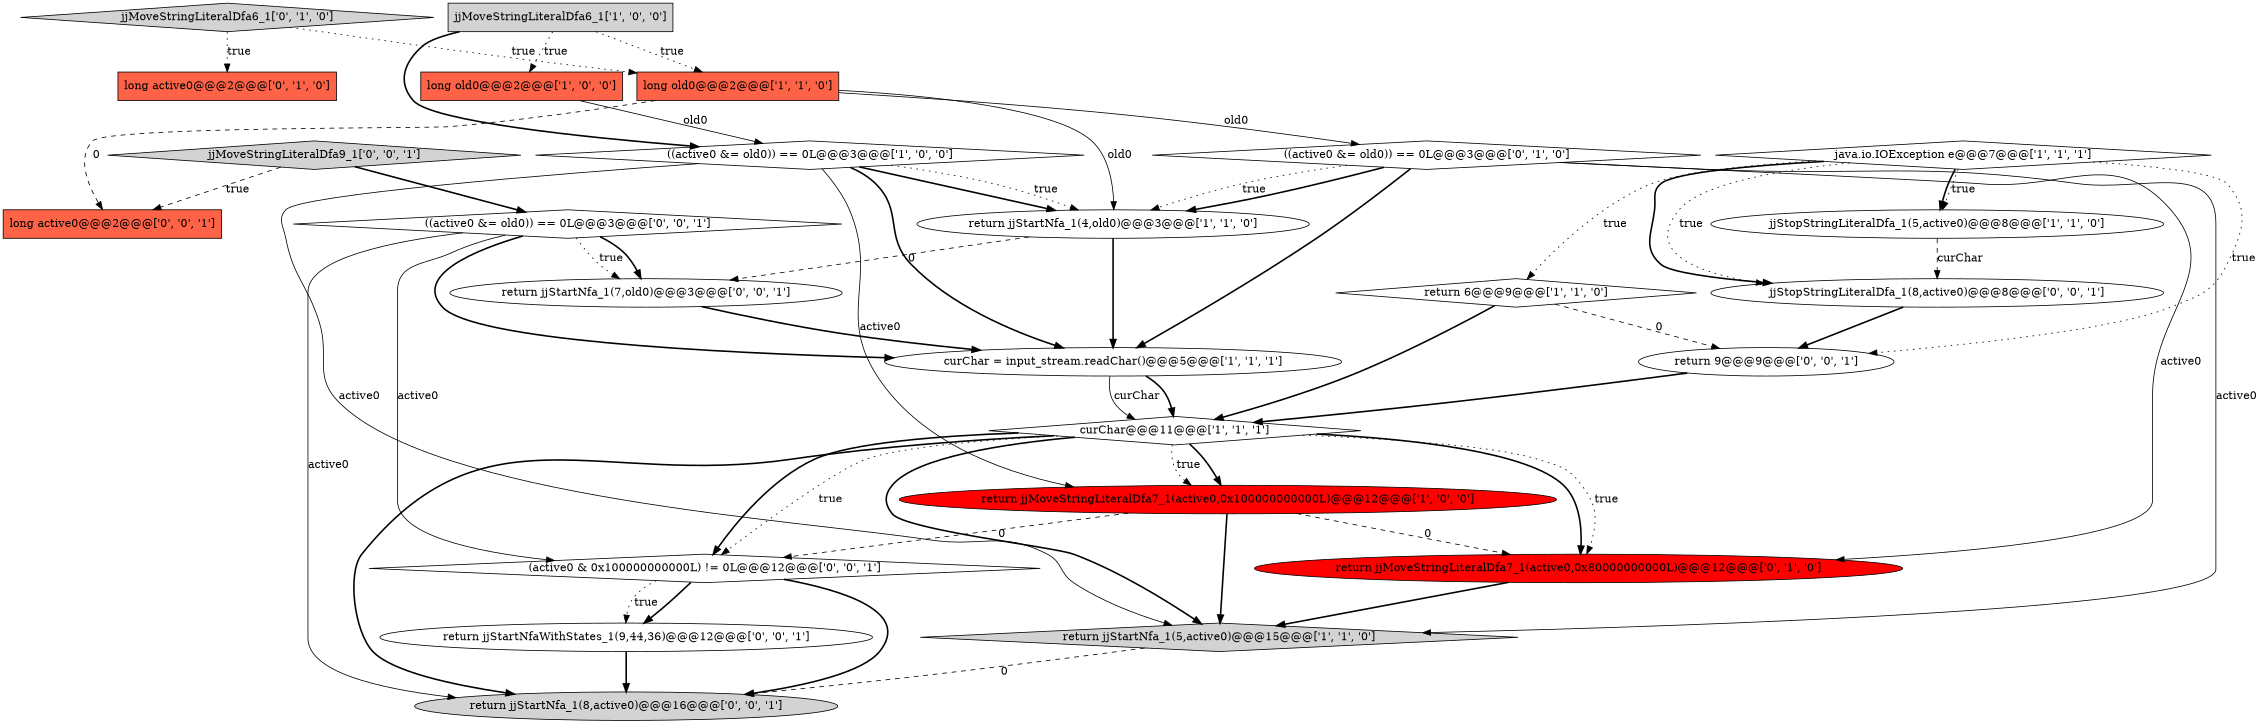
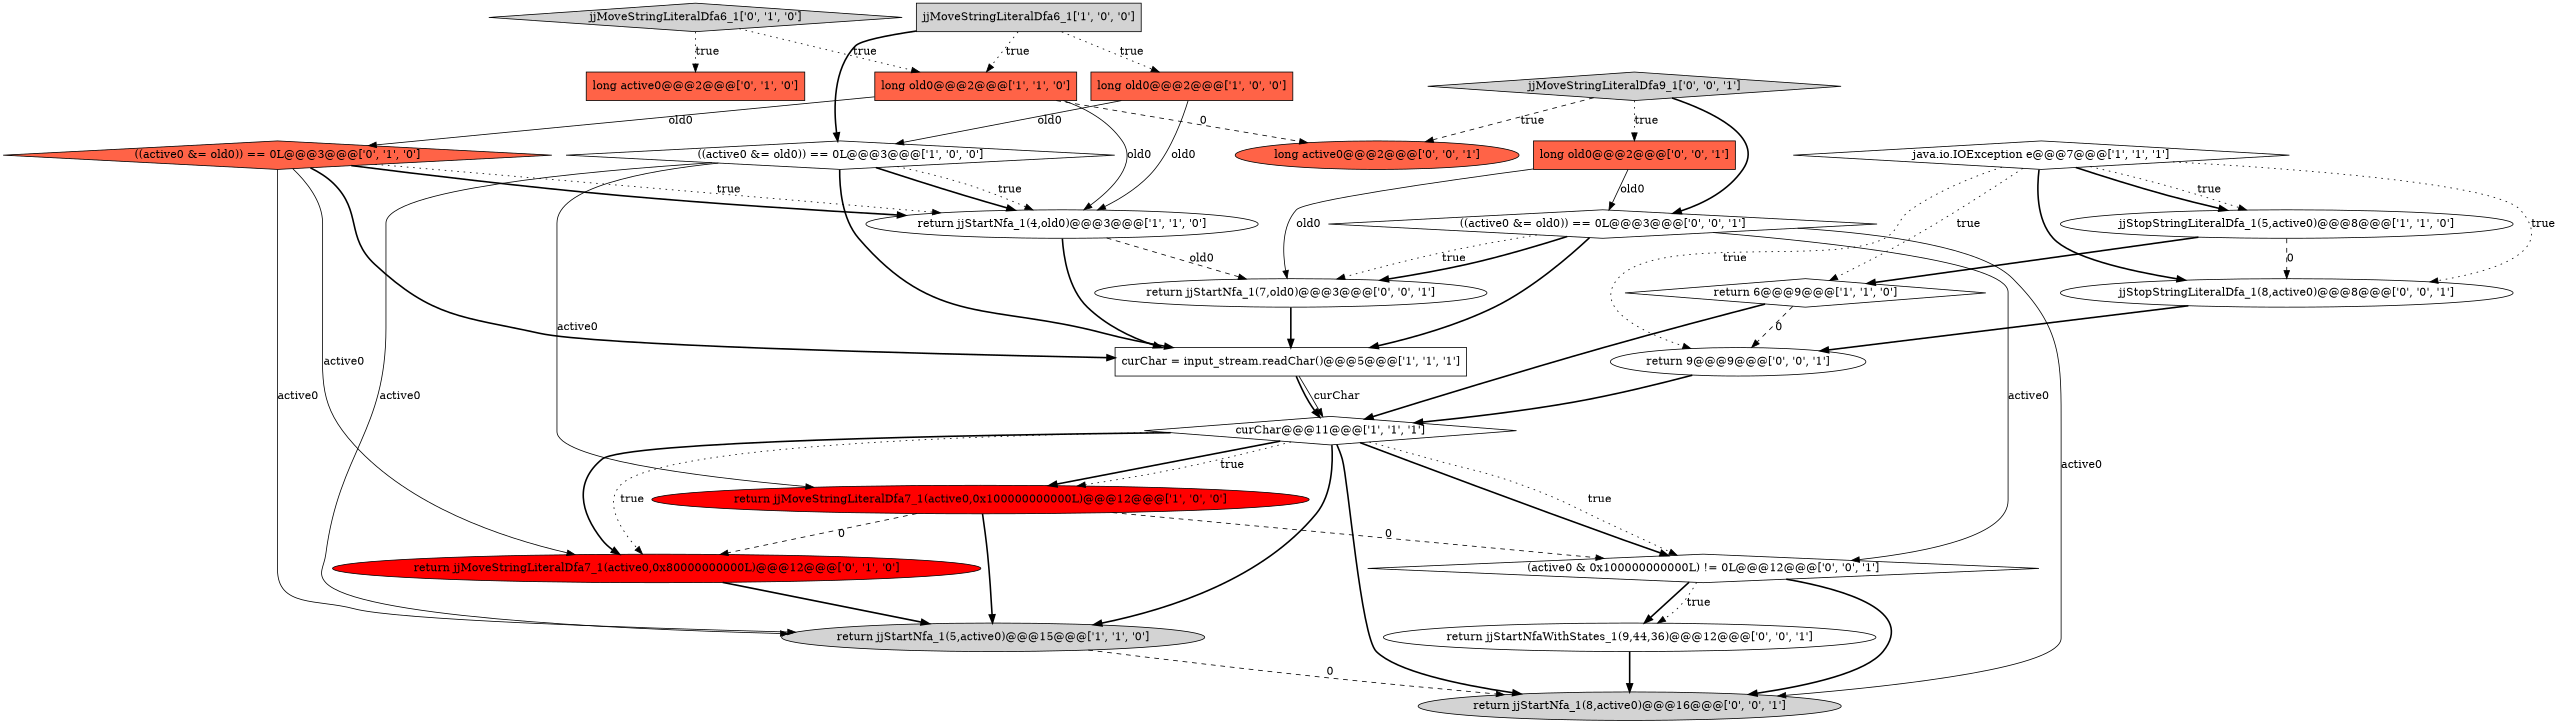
node "((active0 &= old0)) == 0L@@@3@@@['0', '1', '0']": fillcolor white -> tomato
node "long old0@@@2@@@['0', '0', '1']": added
edge "long old0@@@2@@@['1', '0', '0']" -> "return jjStartNfa_1(4,old0)@@@3@@@['1', '1', '0']": added, label "old0"
node "long active0@@@2@@@['0', '0', '1']": shape box -> ellipse
edge "return jjStartNfa_1(4,old0)@@@3@@@['1', '1', '0']" -> "return jjStartNfa_1(7,old0)@@@3@@@['0', '0', '1']": label "0" -> "old0"
edge "jjStopStringLiteralDfa_1(5,active0)@@@8@@@['1', '1', '0']" -> "jjStopStringLiteralDfa_1(8,active0)@@@8@@@['0', '0', '1']": label "curChar" -> "0"
edge "jjStopStringLiteralDfa_1(5,active0)@@@8@@@['1', '1', '0']" -> "return 6@@@9@@@['1', '1', '0']": added
node "curChar = input_stream.readChar()@@@5@@@['1', '1', '1']": shape ellipse -> box
node "return jjStartNfa_1(5,active0)@@@15@@@['1', '1', '0']": shape diamond -> ellipse
